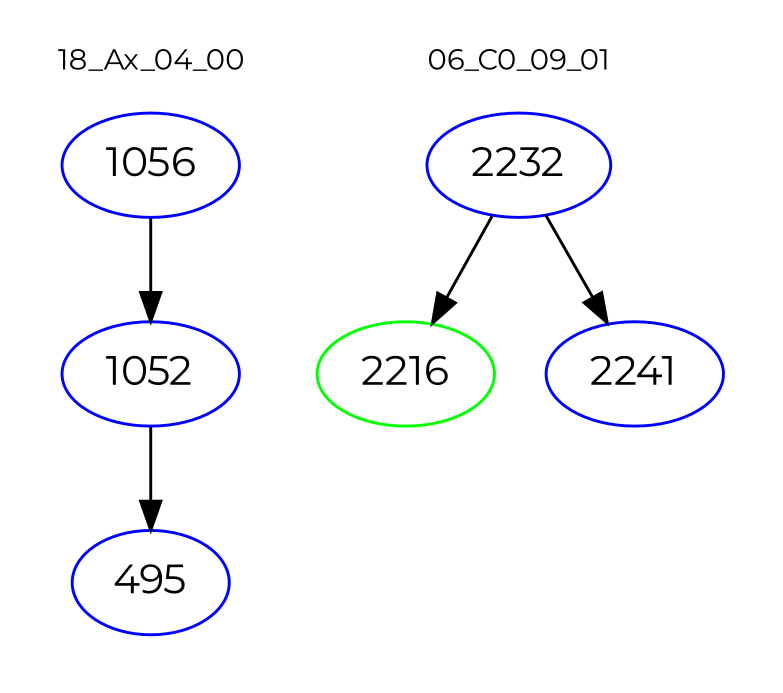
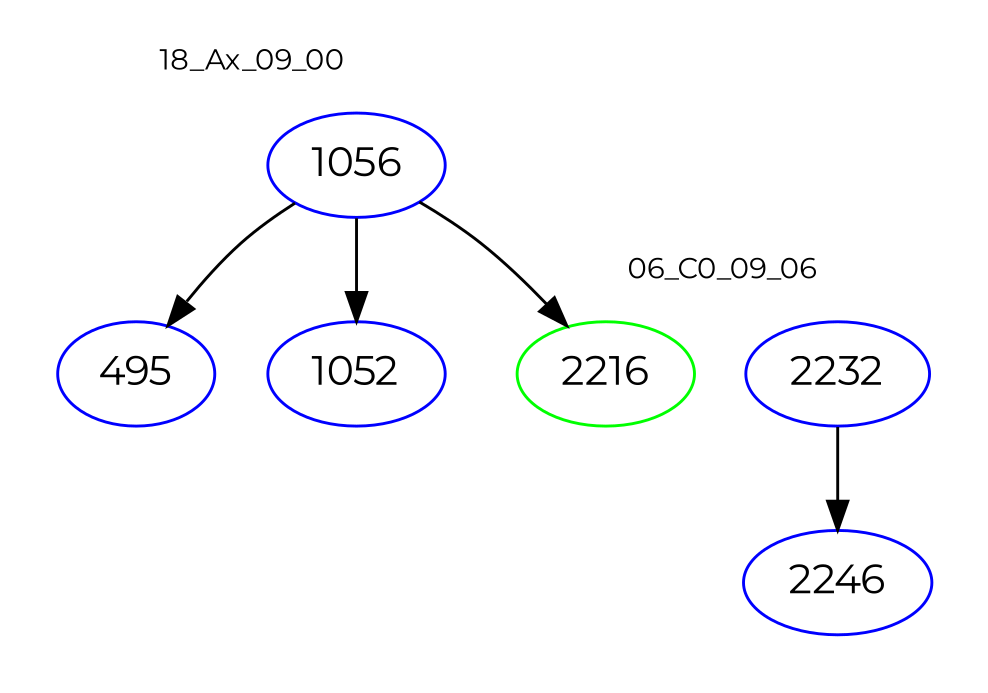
cluster "18_Ax_04_00": label "18_Ax_04_00" -> "18_Ax_09_00"
cluster "06_C0_09_01": label "06_C0_09_01" -> "06_C0_09_06"
edge "2232" -> "2216": now "1056" -> "2216"
node "2241": label "2241" -> "2246"
edge "1052" -> "495": now "1056" -> "495"
